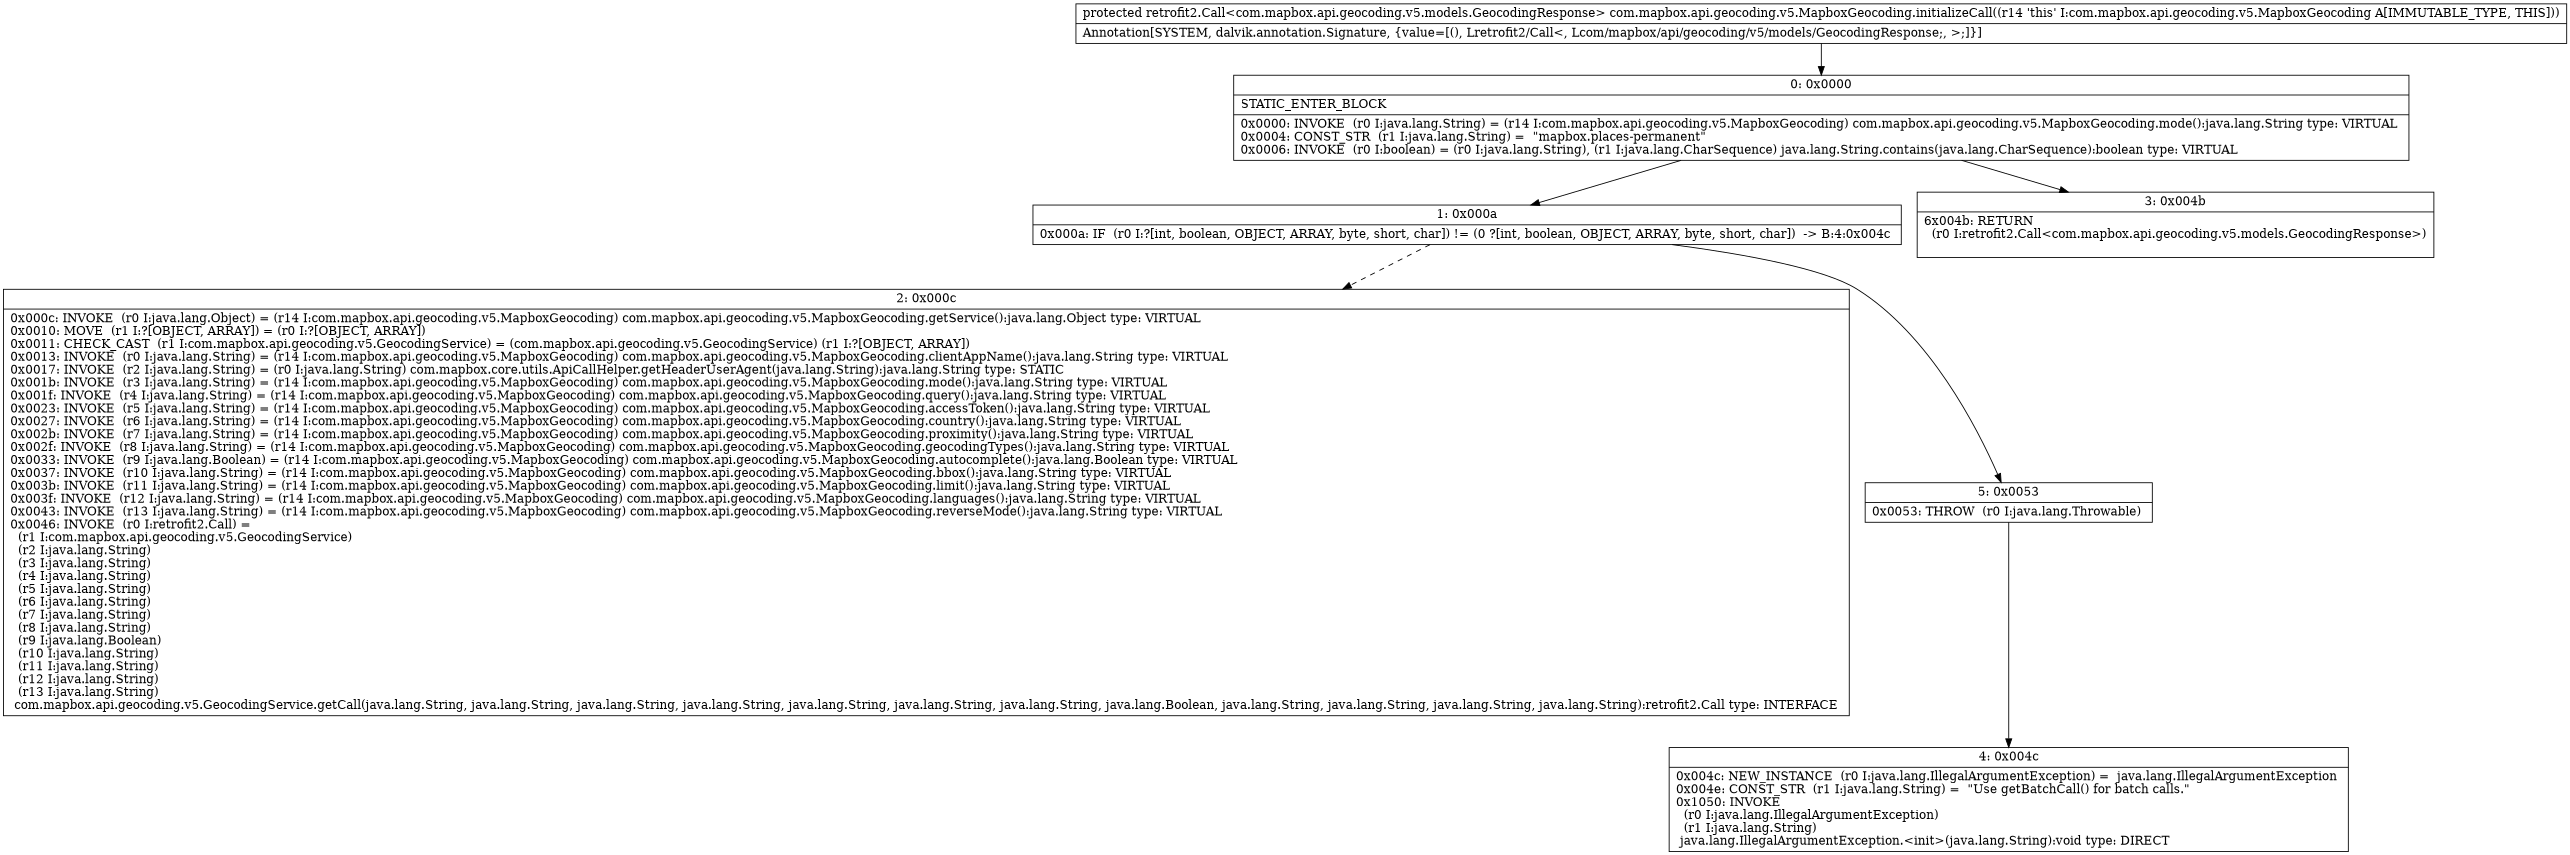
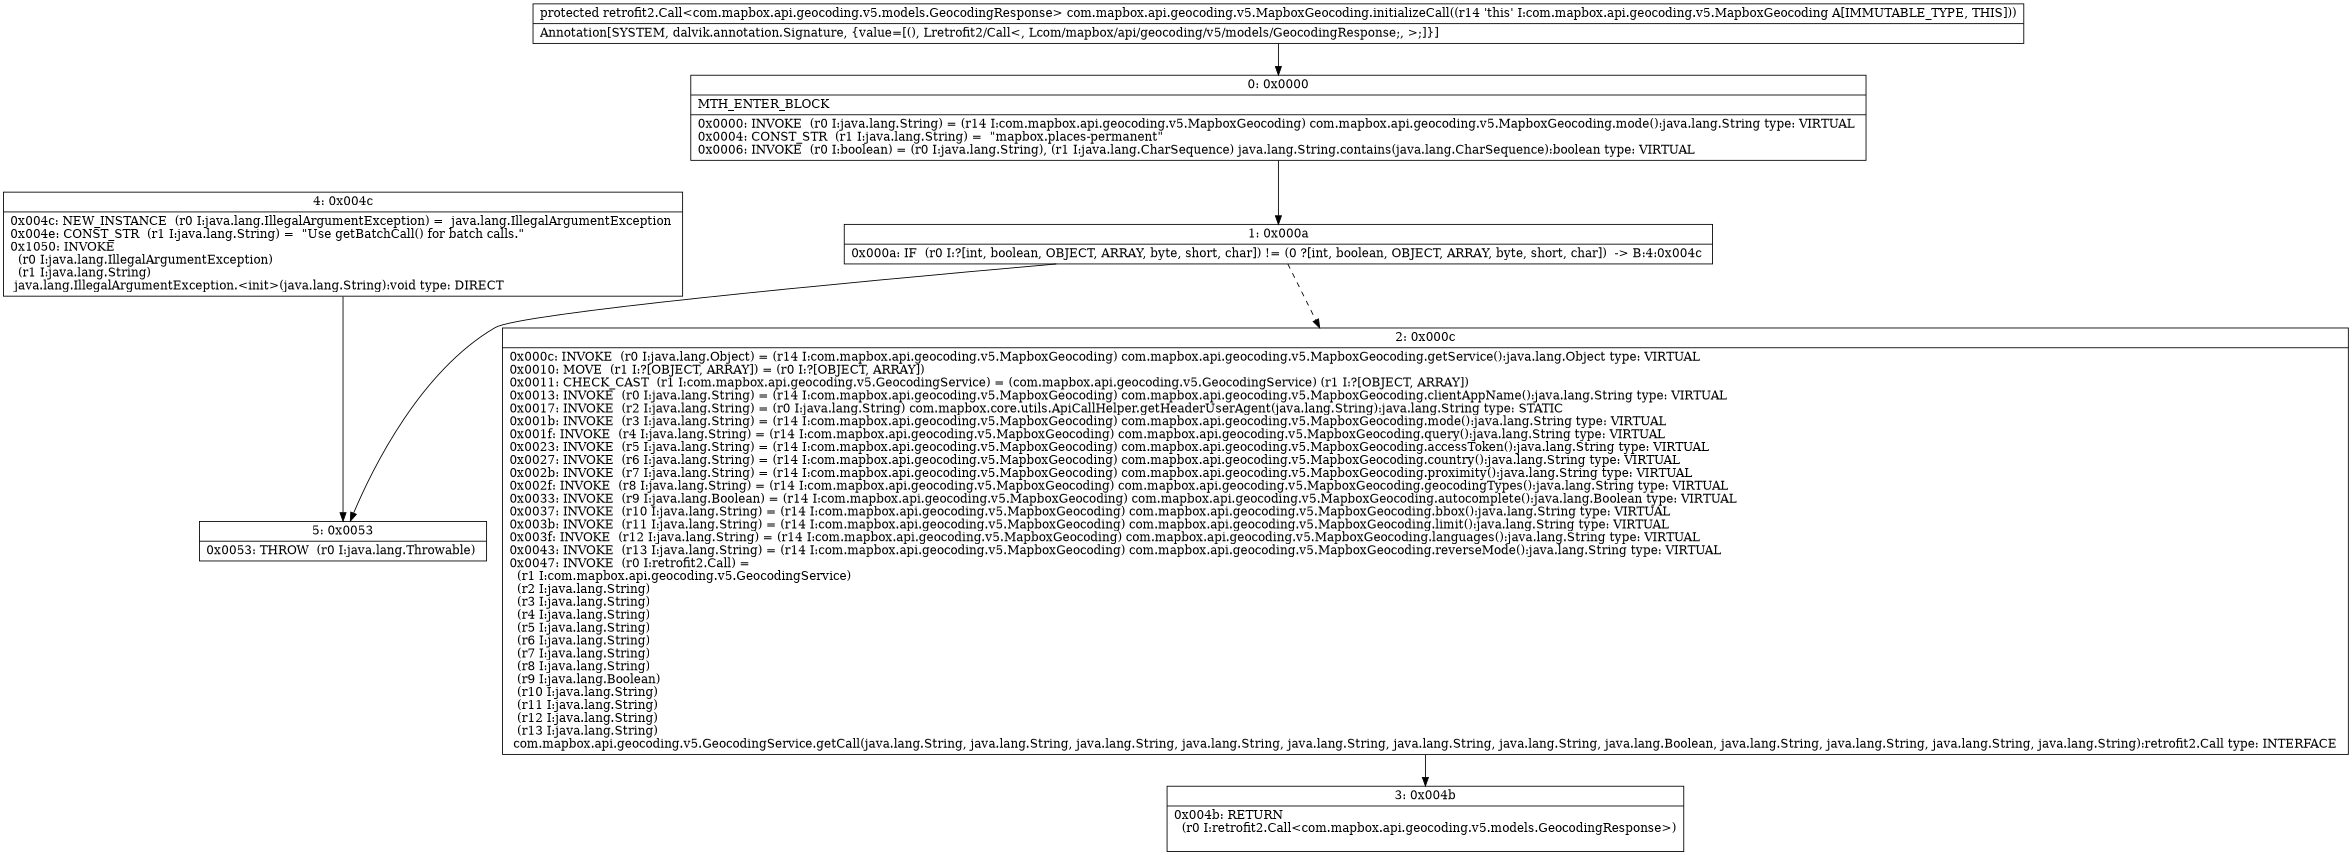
node "0: 0x0000": text "STATIC_ENTER_BLOCK" -> "MTH_ENTER_BLOCK"
edge "0: 0x0000" -> "3: 0x004b": now "2: 0x000c" -> "3: 0x004b"
node "3: 0x004b": text "6x004b: RETURN" -> "0x004b: RETURN"
node "2: 0x000c": text "0x0046: INVOKE  (r0 I:retrofit2.Call) =" -> "0x0047: INVOKE  (r0 I:retrofit2.Call) ="
edge "5: 0x0053" -> "4: 0x004c": reversed
